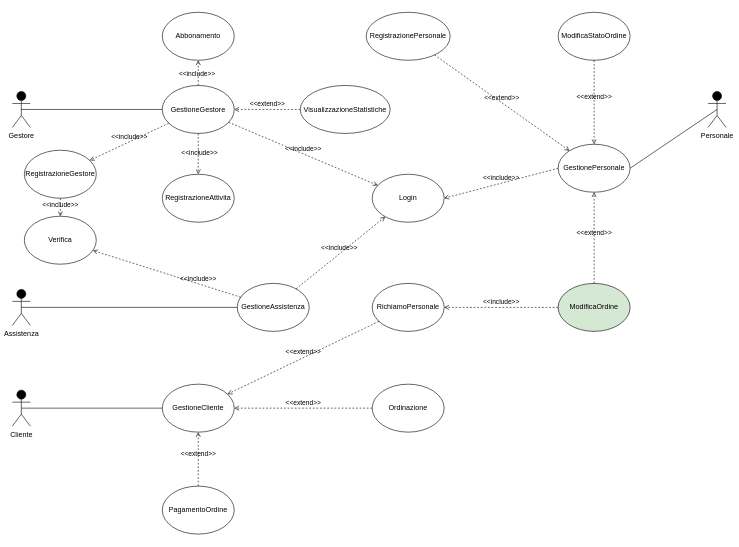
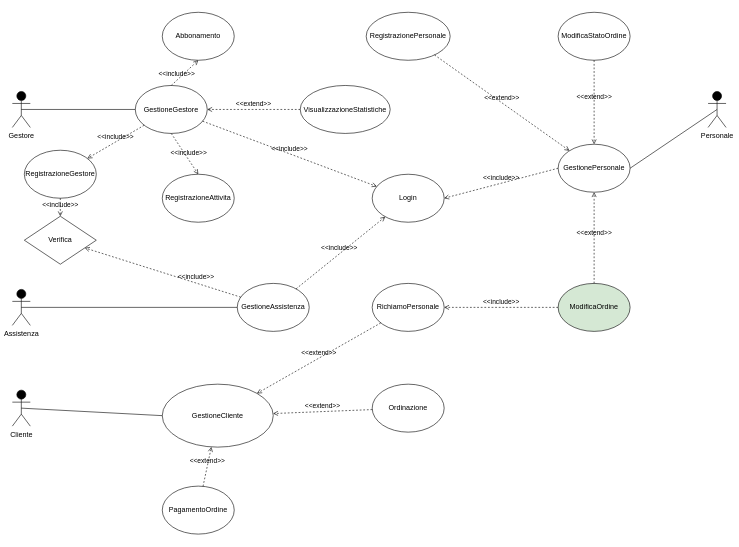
node "GestioneGestore": moved (198, 110) -> (171, 110)
node "Verifica": shape ellipse -> diamond
node "GestioneCliente": size 72x48 -> 111x63
